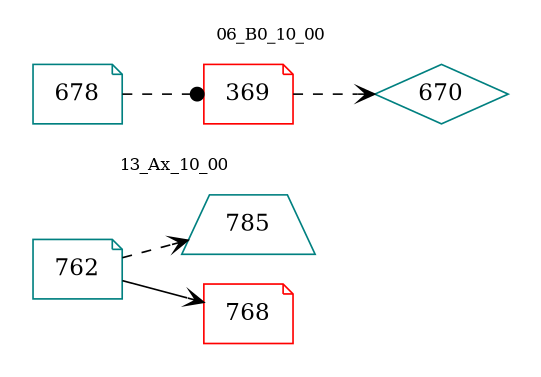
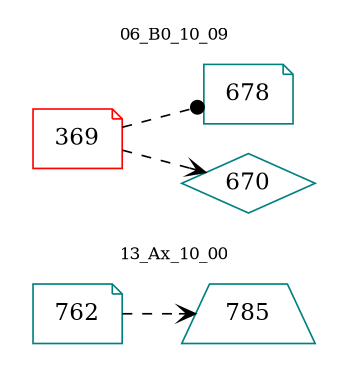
cluster "06_B0_10_00": label "06_B0_10_00" -> "06_B0_10_09"
edge "678" -> "369": reversed
node "768": removed
